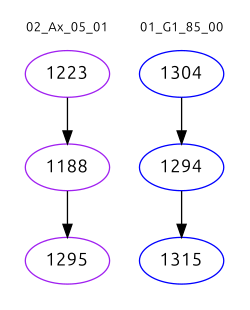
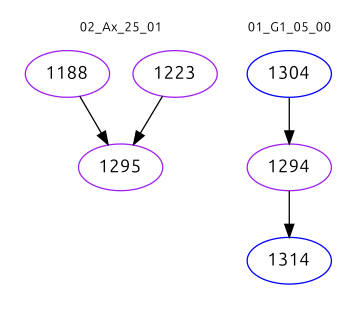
cluster "02_Ax_05_01": label "02_Ax_05_01" -> "02_Ax_25_01"
cluster "01_G1_85_00": label "01_G1_85_00" -> "01_G1_05_00"
edge "1223" -> "1188": now "1223" -> "1295"
node "1294": color blue -> purple
node "1315": label "1315" -> "1314"
